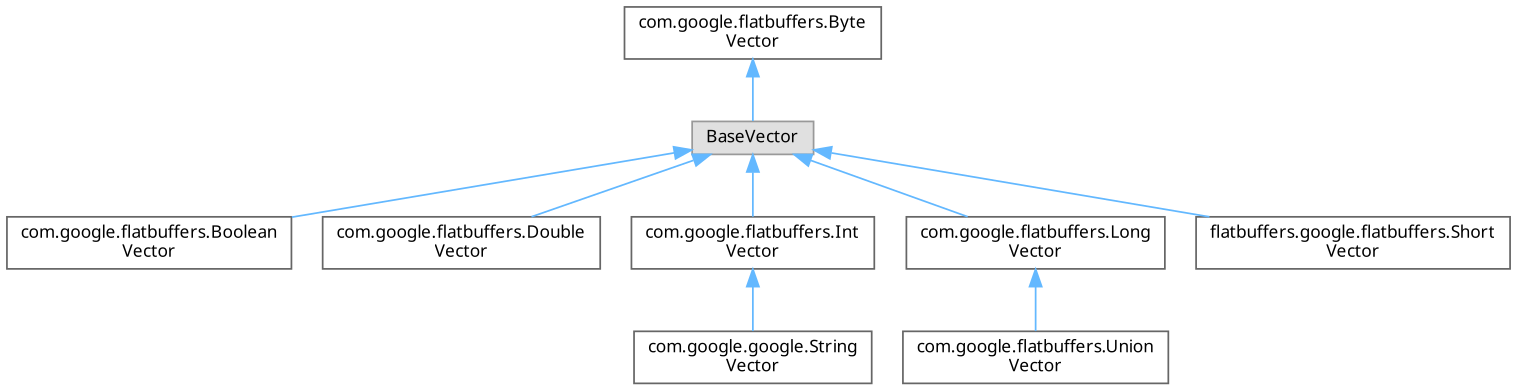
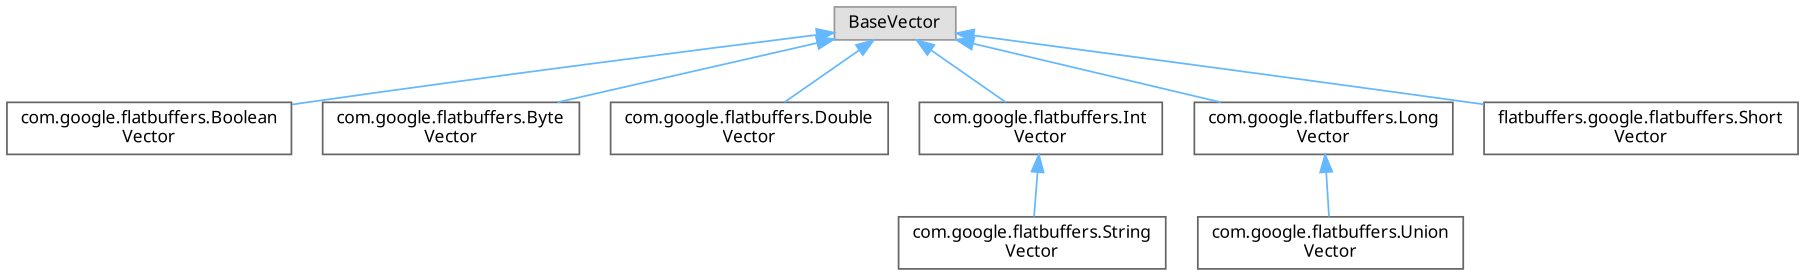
edge "BaseVector" -> "com.google.flatbuffers.Byte Vector": reversed
node "com.google.google.String Vector": label "com.google.google.String Vector" -> "com.google.flatbuffers.String Vector"
